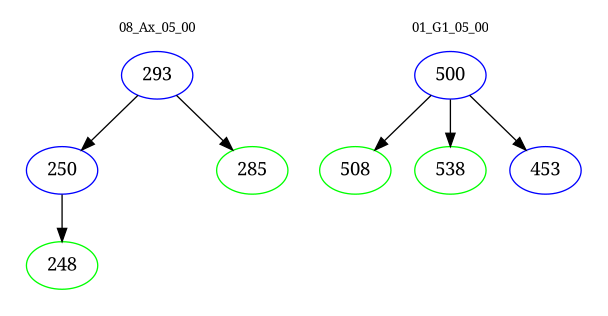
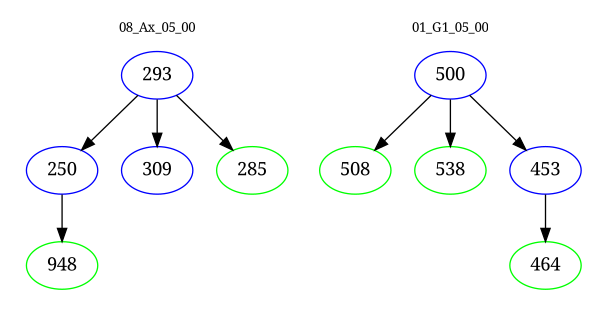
node "309": added
node "248": label "248" -> "948"
node "464": added
